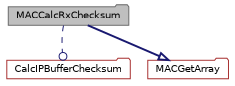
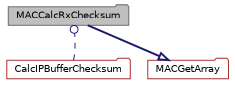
edge "MACCalcRxChecksum" -> "CalcIPBufferChecksum": reversed
